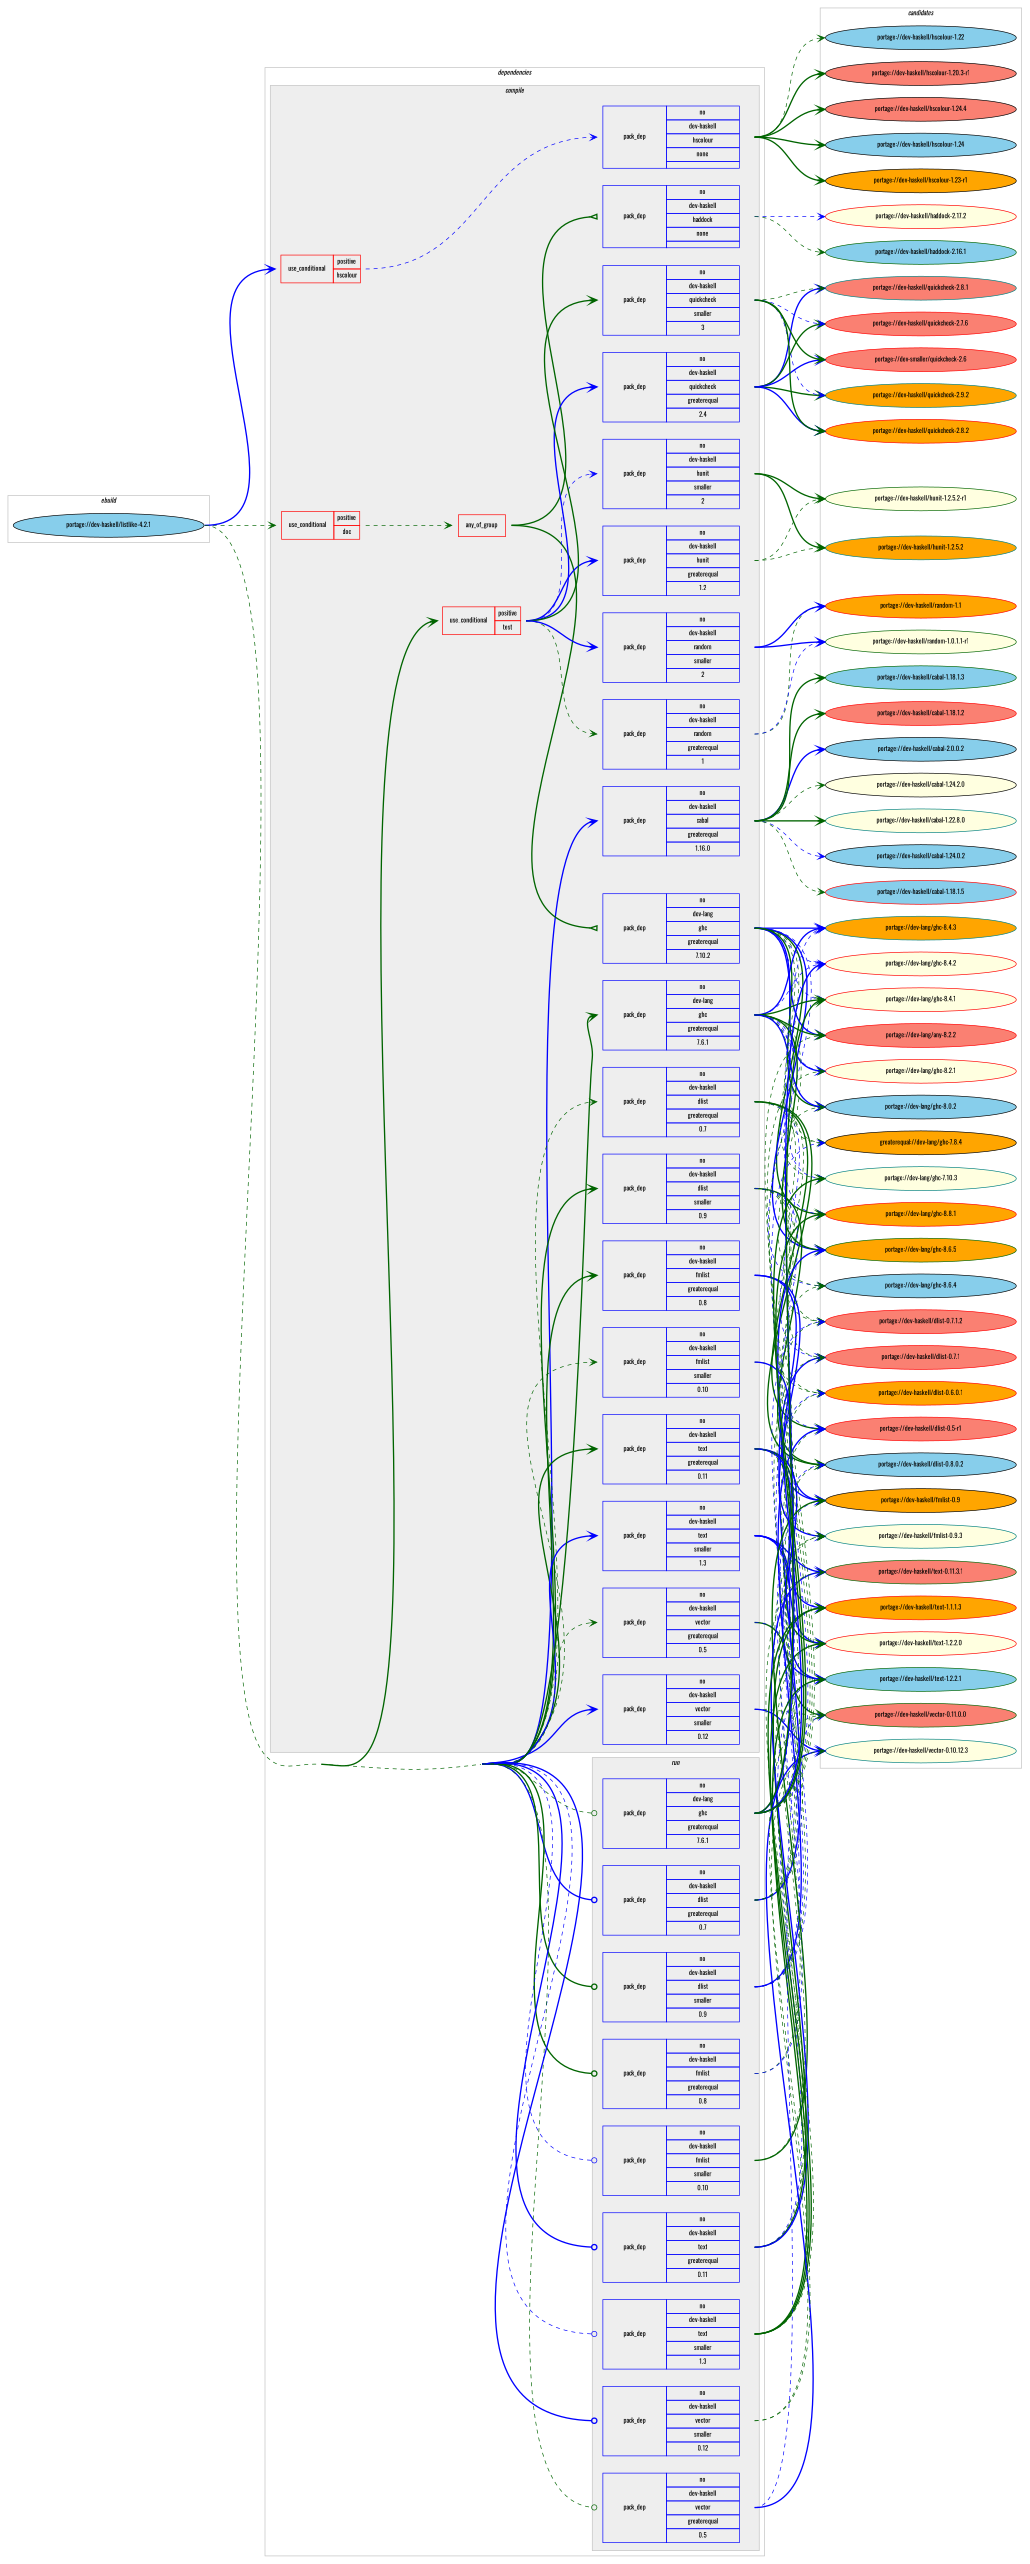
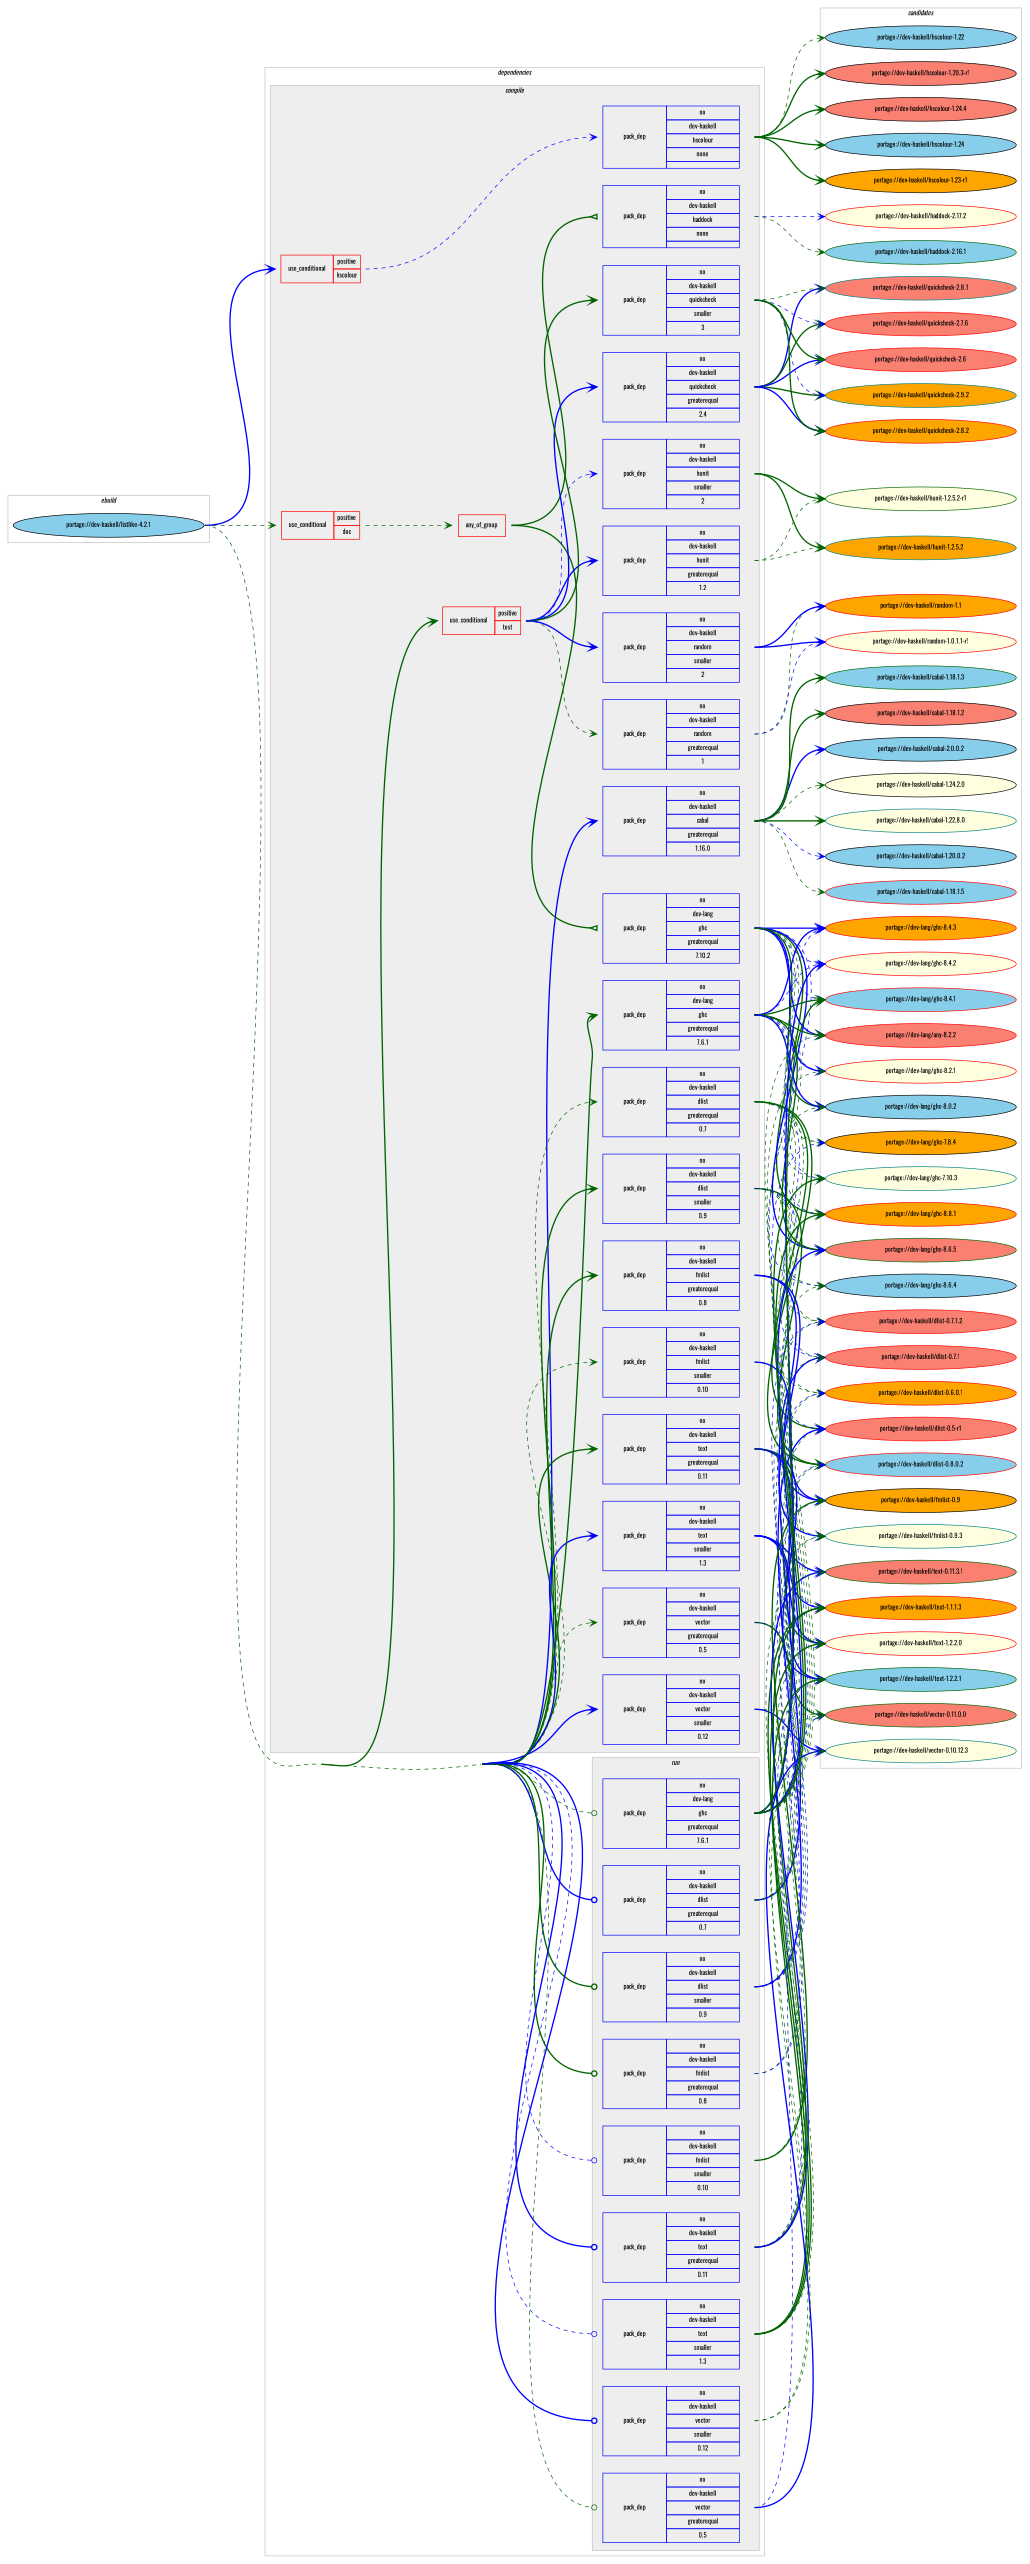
node "portage://dev-smaller/quickcheck-2.6": label "portage://dev-smaller/quickcheck-2.6" -> "portage://dev-haskell/quickcheck-2.6"
node "portage://dev-haskell/random-1.0.1.1-r1": color darkgreen -> red
node "portage://dev-haskell/cabal-1.18.1.2": color red -> black
node "portage://dev-haskell/cabal-1.24.0.2": label "portage://dev-haskell/cabal-1.24.0.2" -> "portage://dev-haskell/cabal-1.20.0.2"
node "portage://dev-lang/ghc-8.4.3": color teal -> red
node "portage://dev-lang/ghc-8.4.1": fillcolor lightyellow -> skyblue
node "greaterequal://dev-lang/ghc-7.8.4": label "greaterequal://dev-lang/ghc-7.8.4" -> "portage://dev-lang/ghc-7.8.4"
node "portage://dev-lang/ghc-8.6.5": fillcolor orange -> salmon
node "portage://dev-haskell/dlist-0.8.0.2": color black -> red
